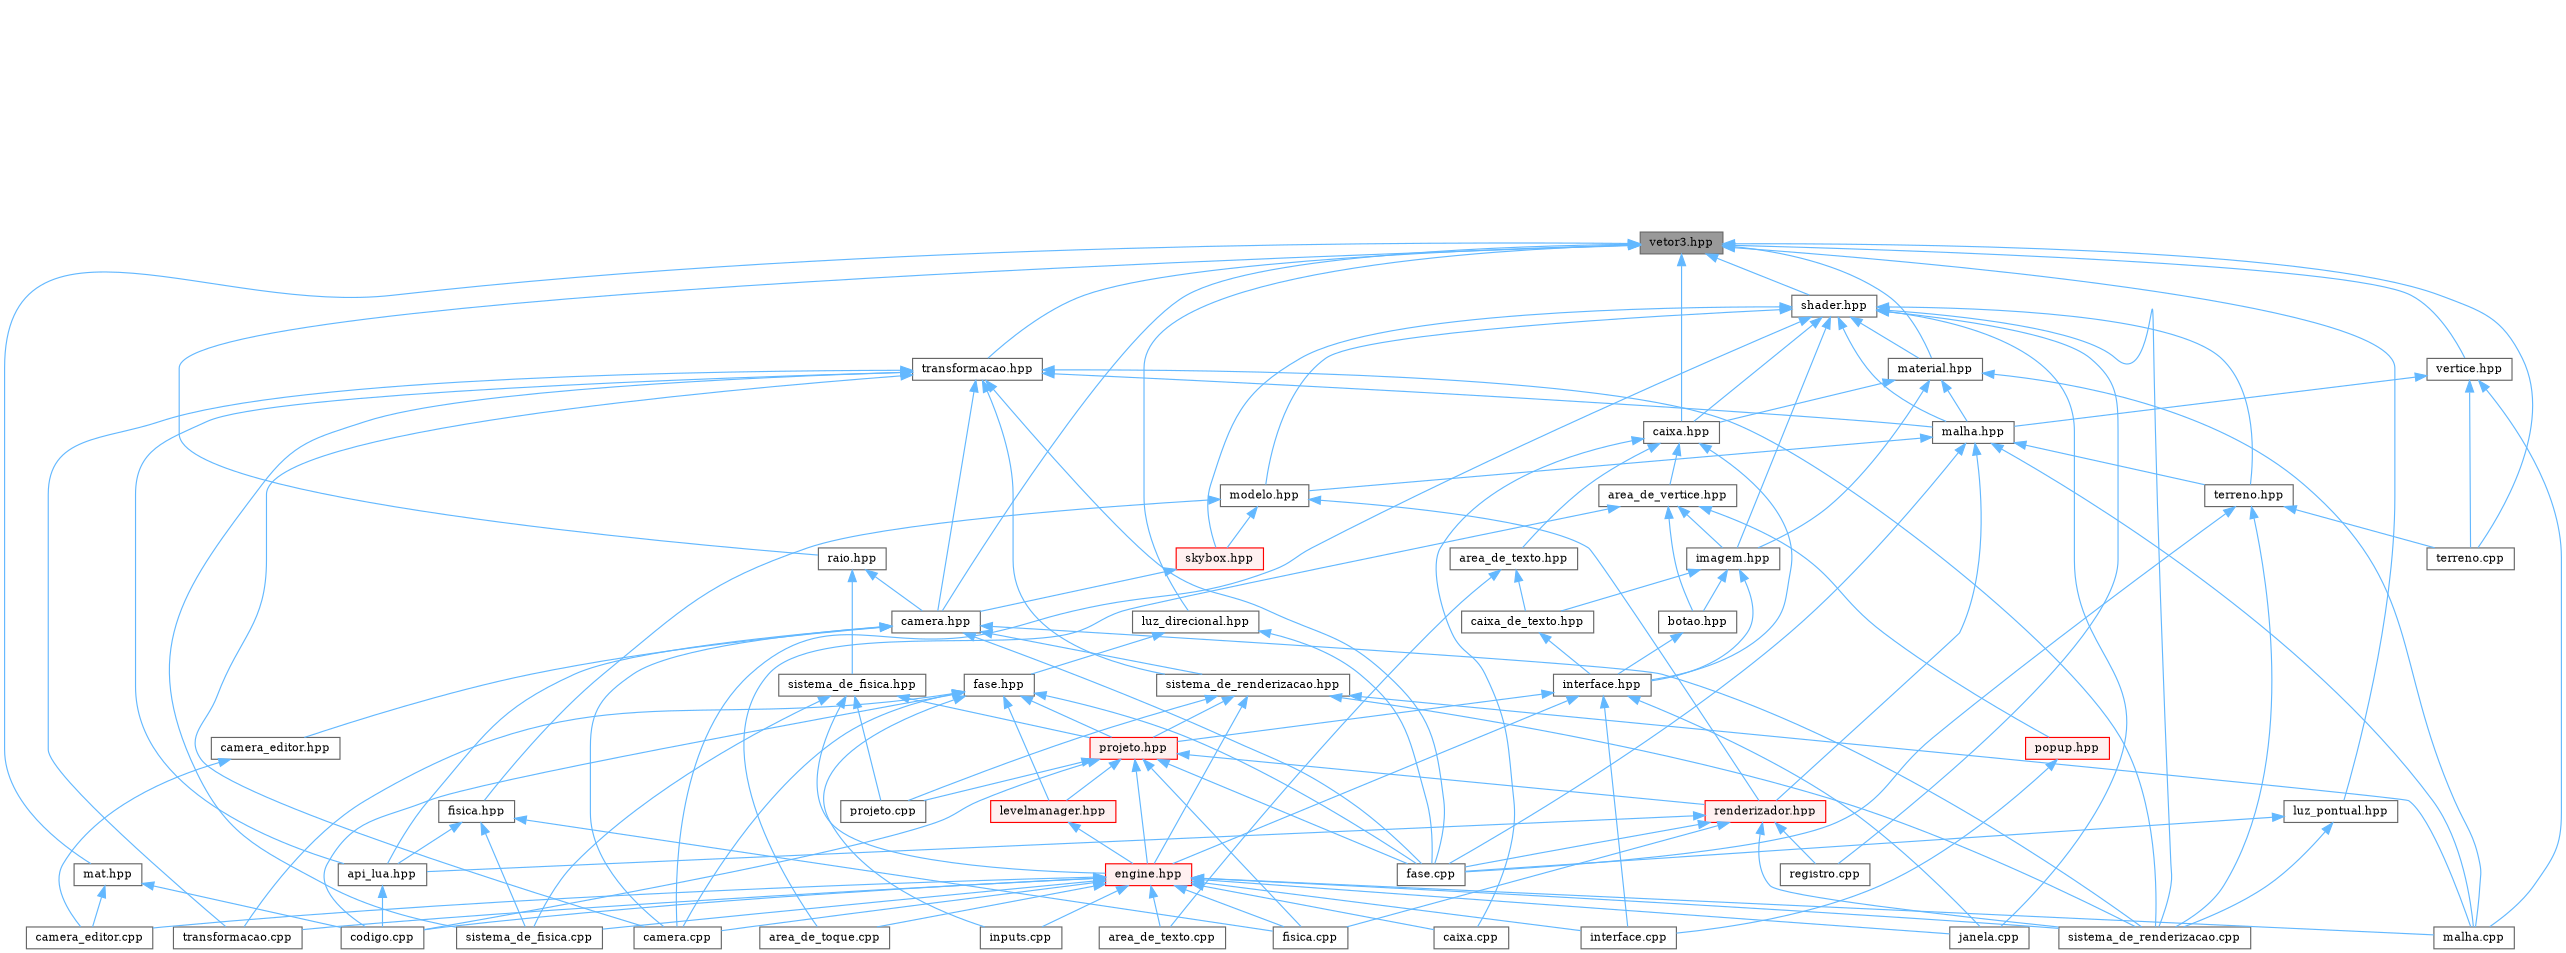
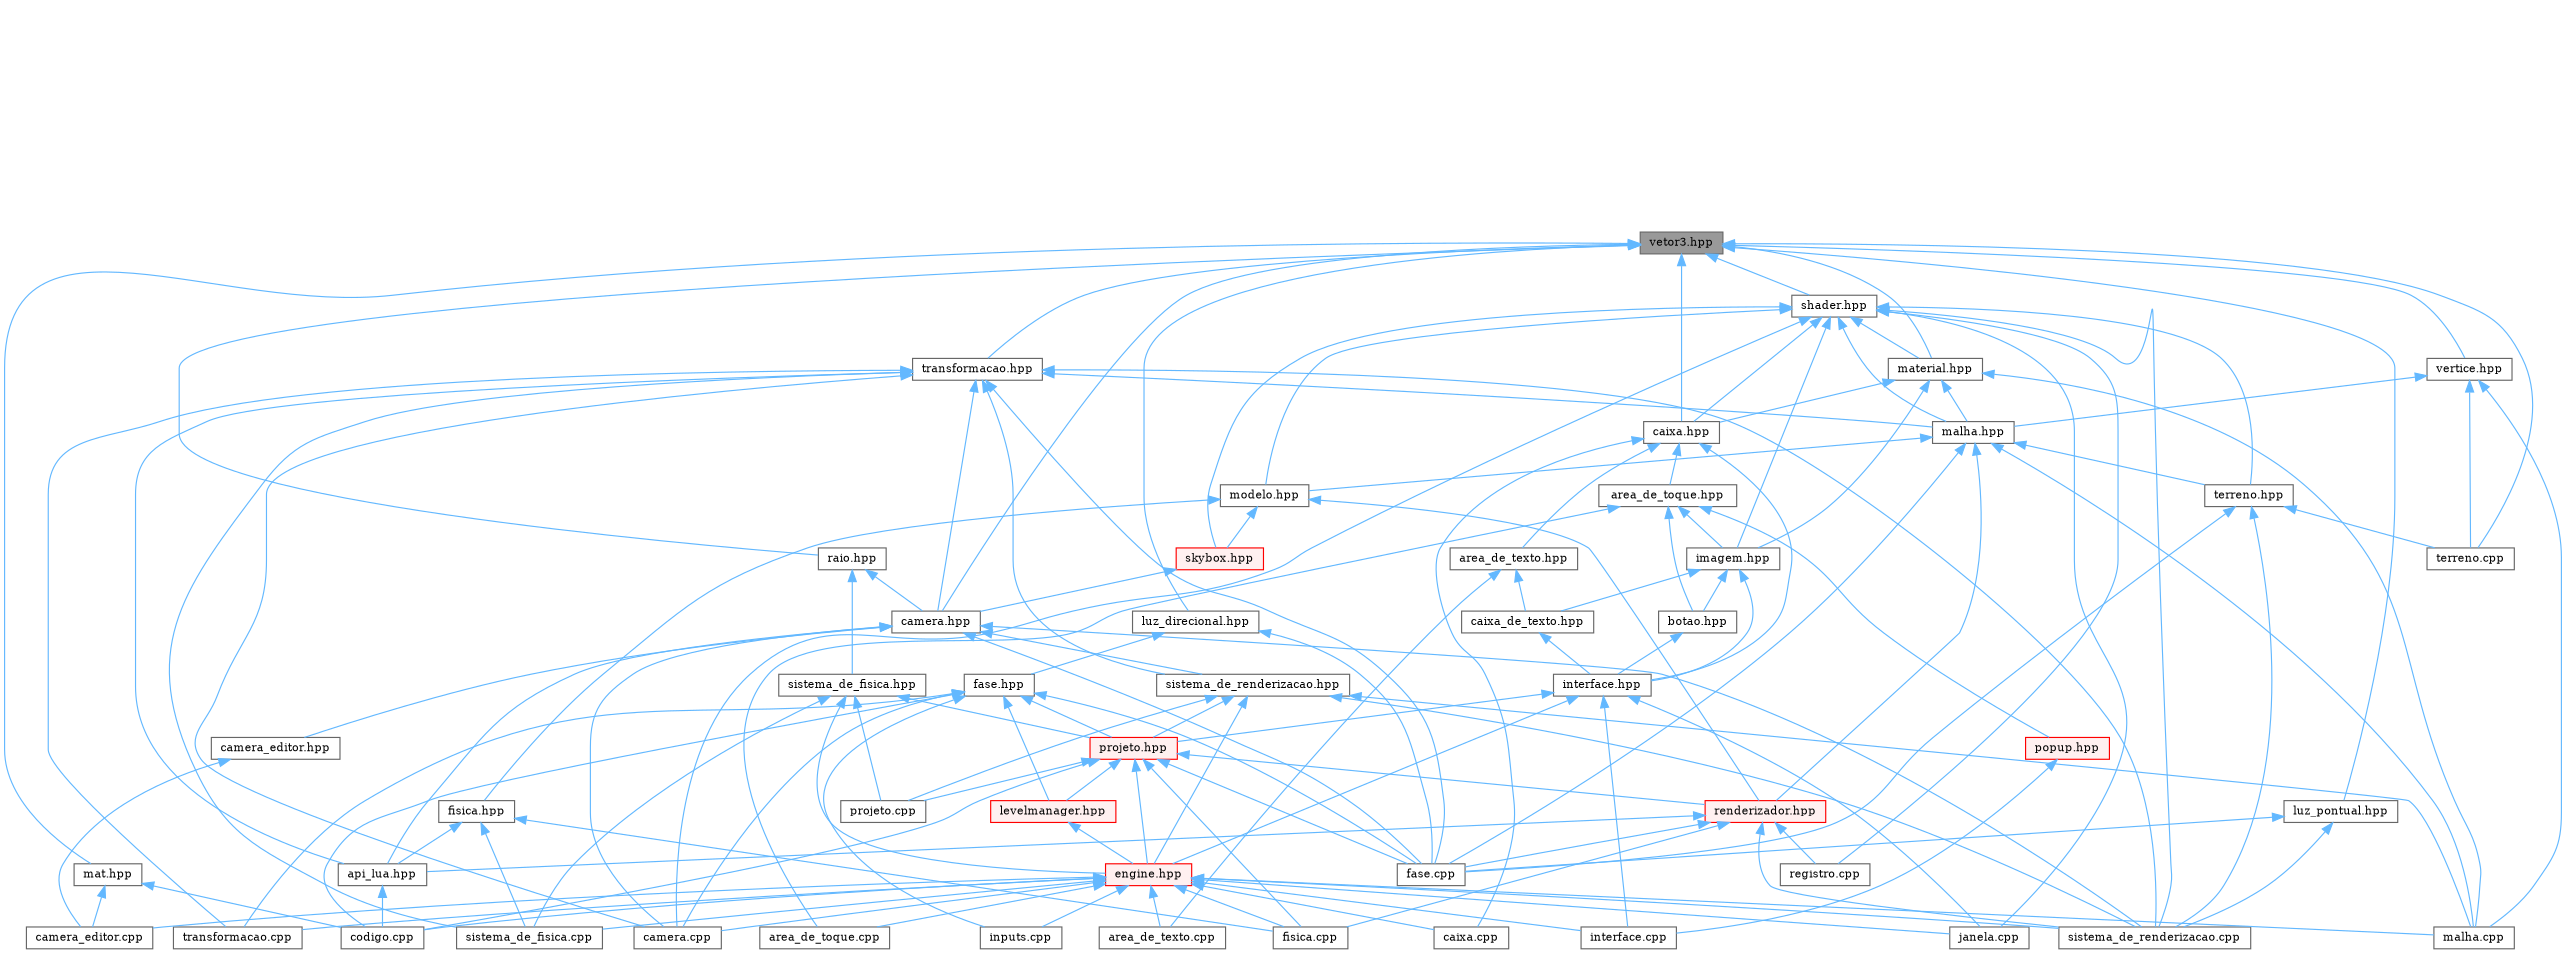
node "area_de_vertice.hpp": label "area_de_vertice.hpp" -> "area_de_toque.hpp"
